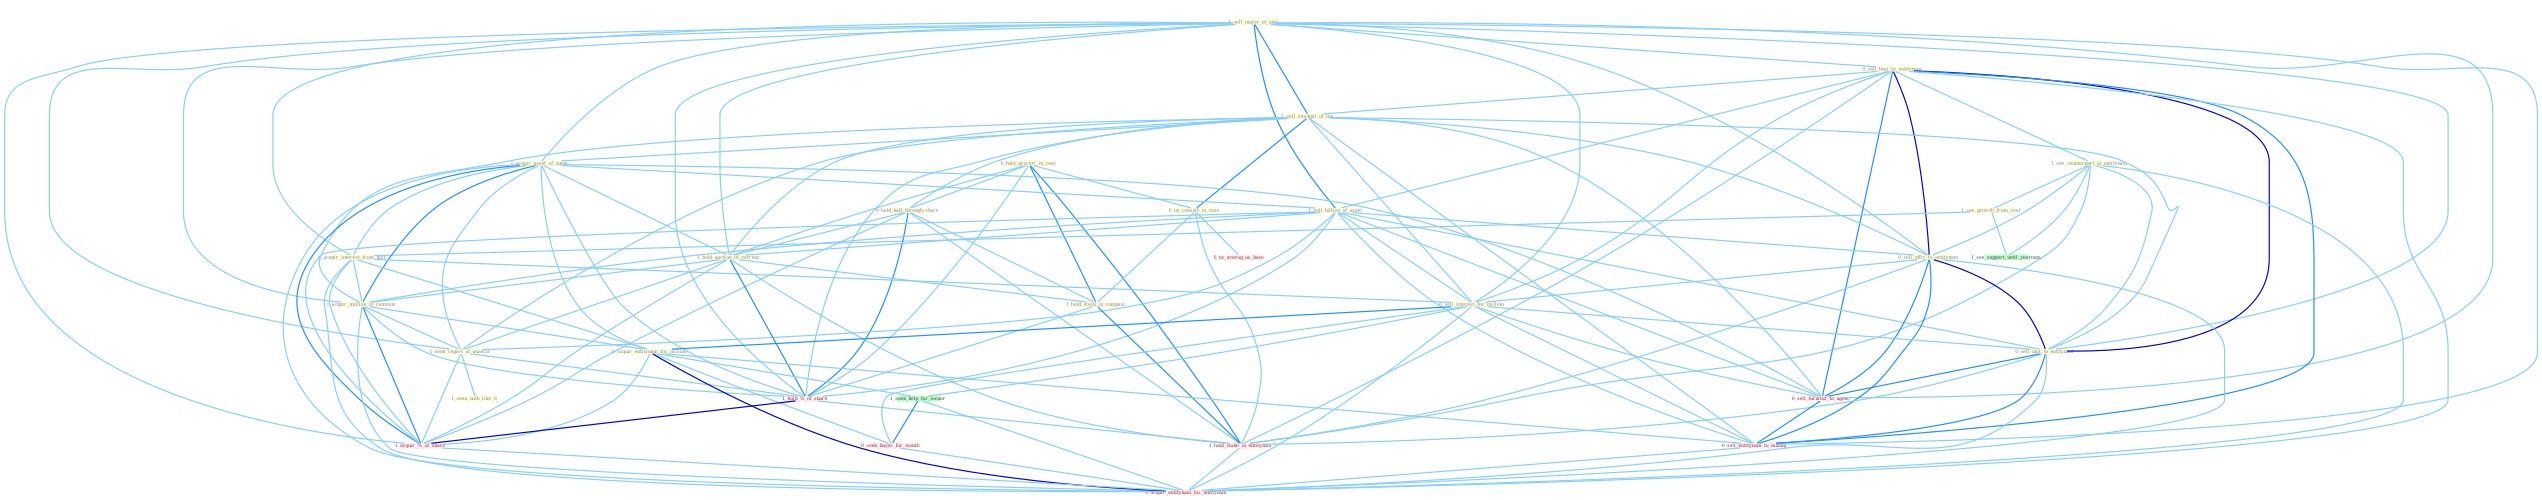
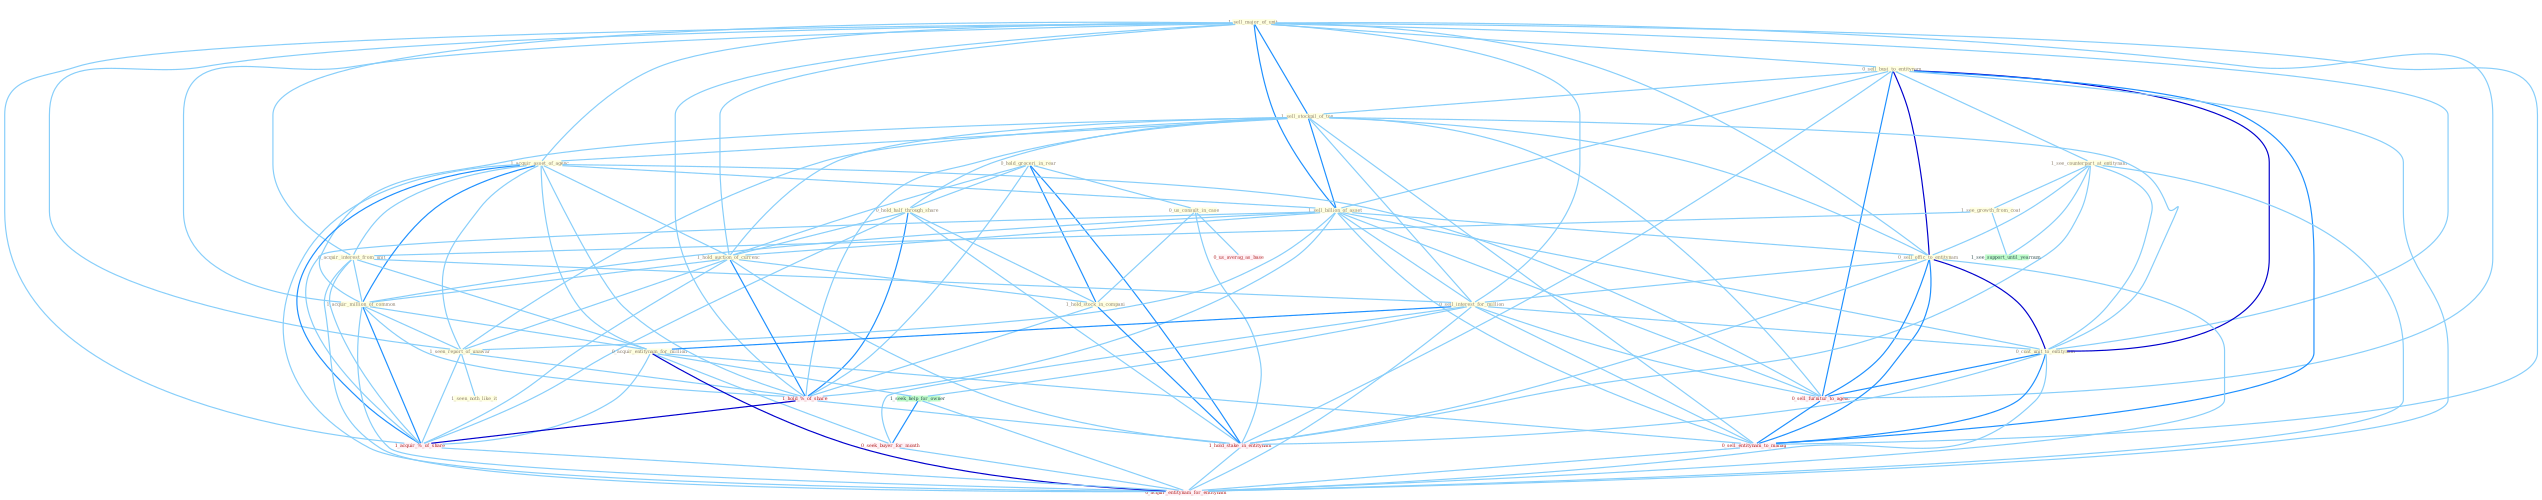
edge "1_sell_stockpil_of_ton" -- "0_us_consult_in_case": now "1_sell_stockpil_of_ton" -- "1_sell_billion_of_asset"
edge "0_sell_busi_to_entitynam" -- "0_sell_interest_for_million": removed
node "0_sell_unit_to_entitynam": label "0_sell_unit_to_entitynam" -> "0_coat_unit_to_entitynam"
